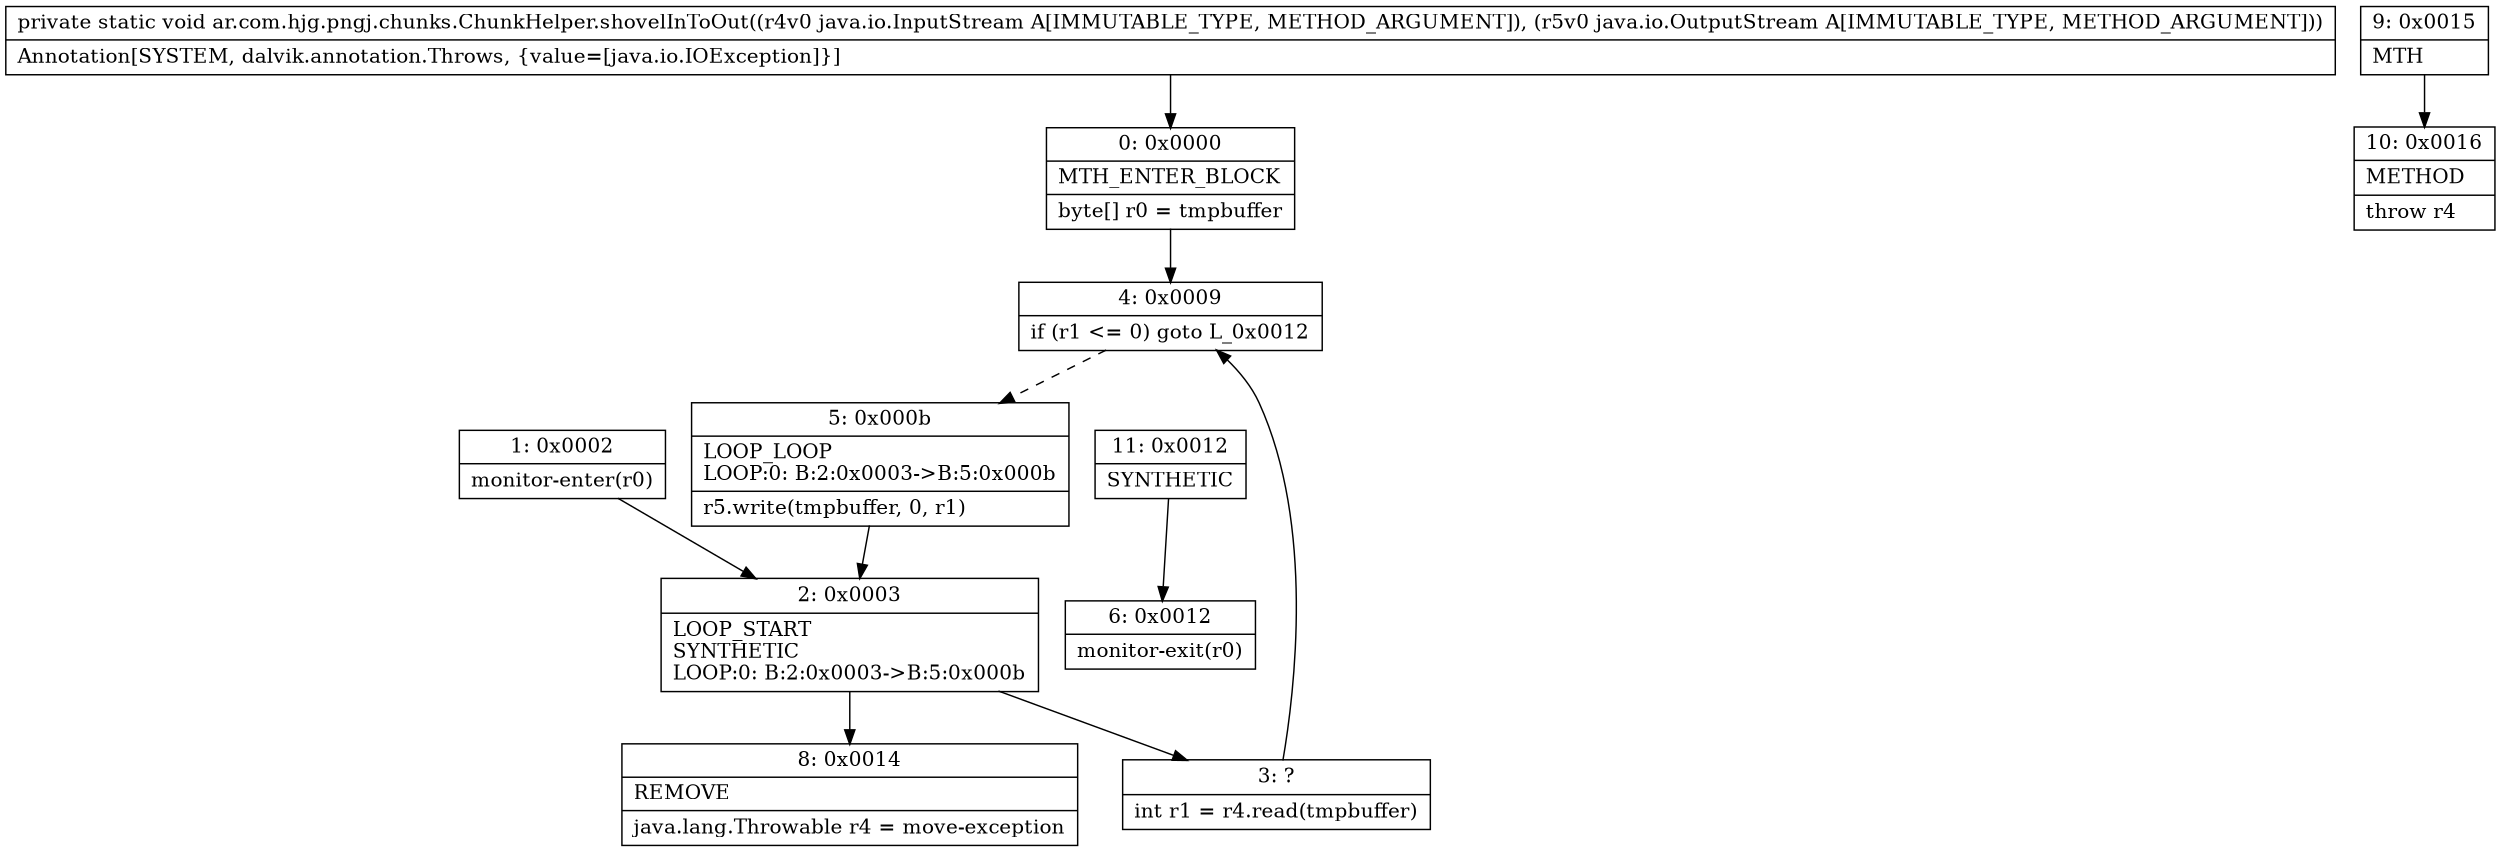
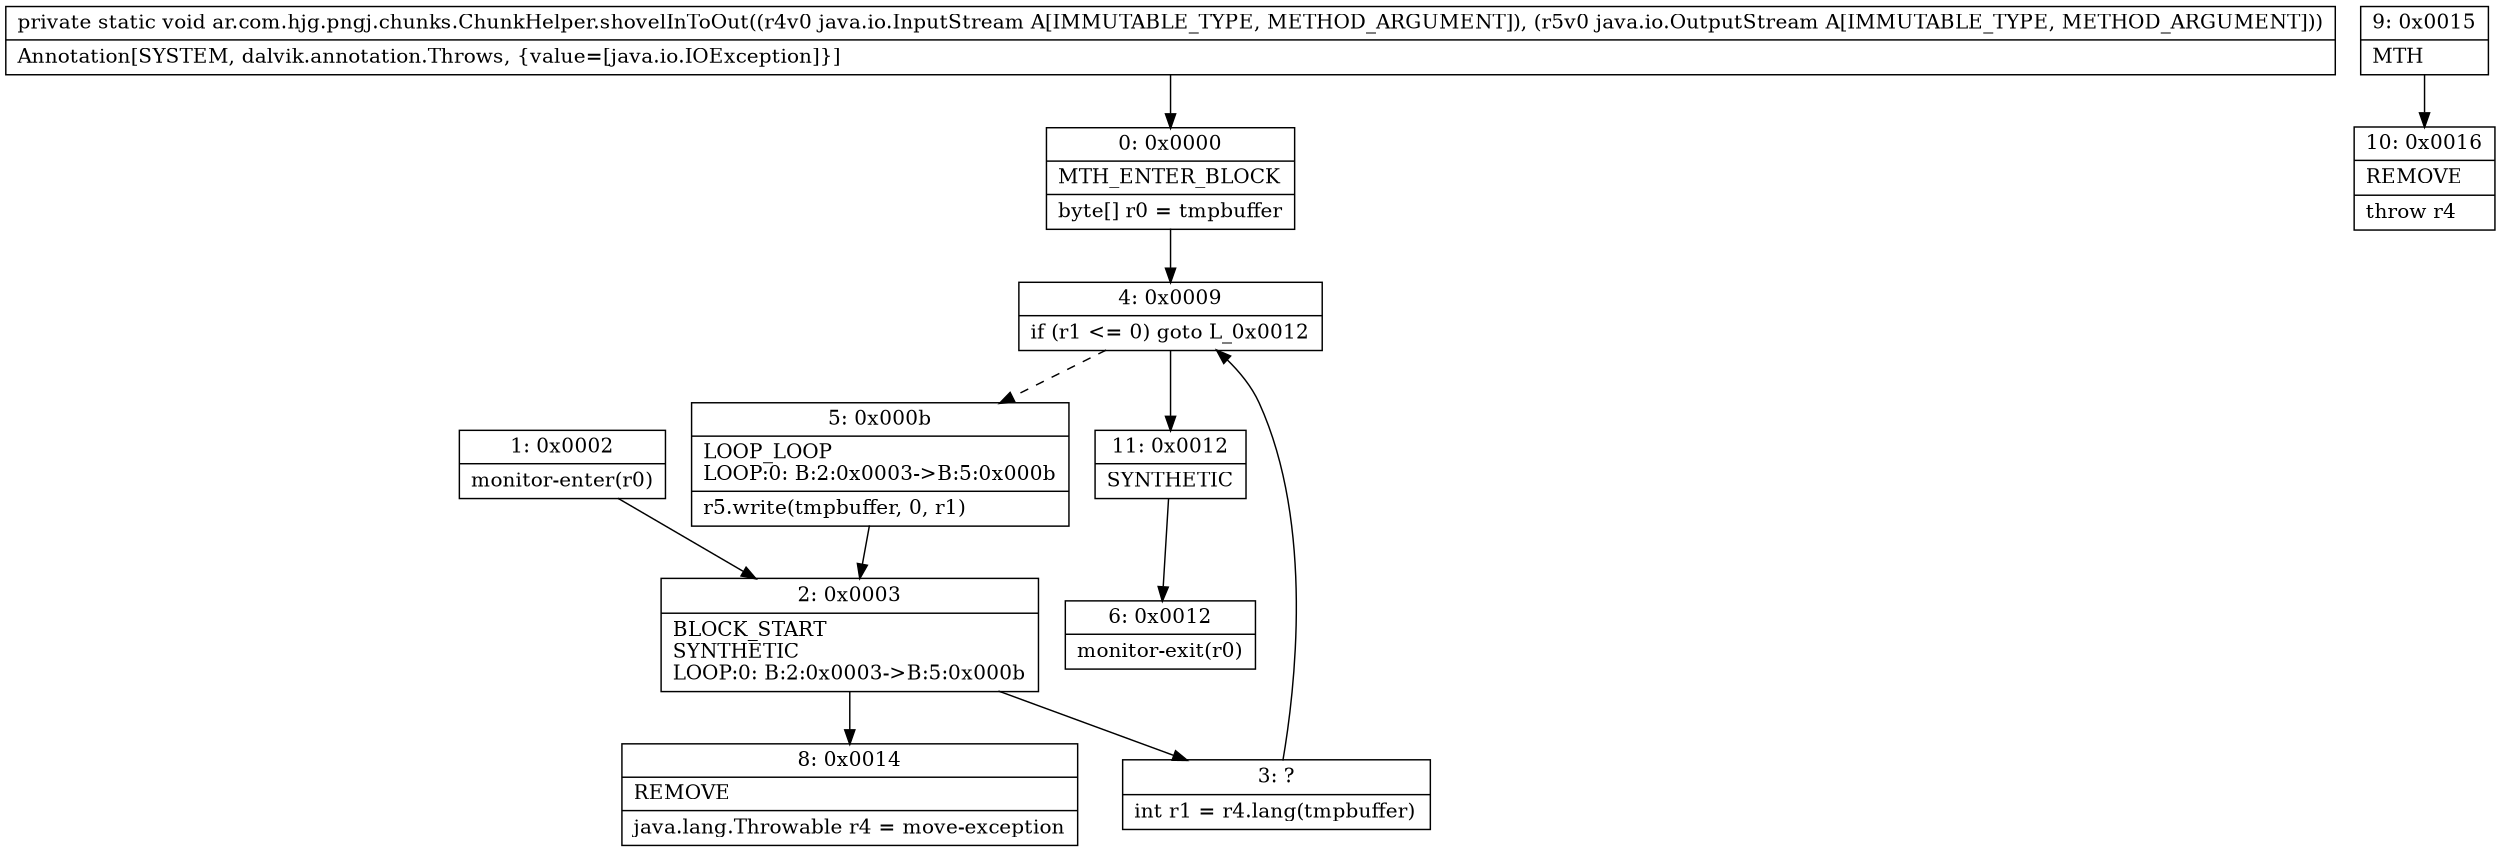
node "10: 0x0016": text "METHOD" -> "REMOVE"
edge "4: 0x0009" -> "11: 0x0012": added
node "2: 0x0003": text "LOOP_START" -> "BLOCK_START"
node "3: ?": text "int r1 = r4.read(tmpbuffer)" -> "int r1 = r4.lang(tmpbuffer)"
